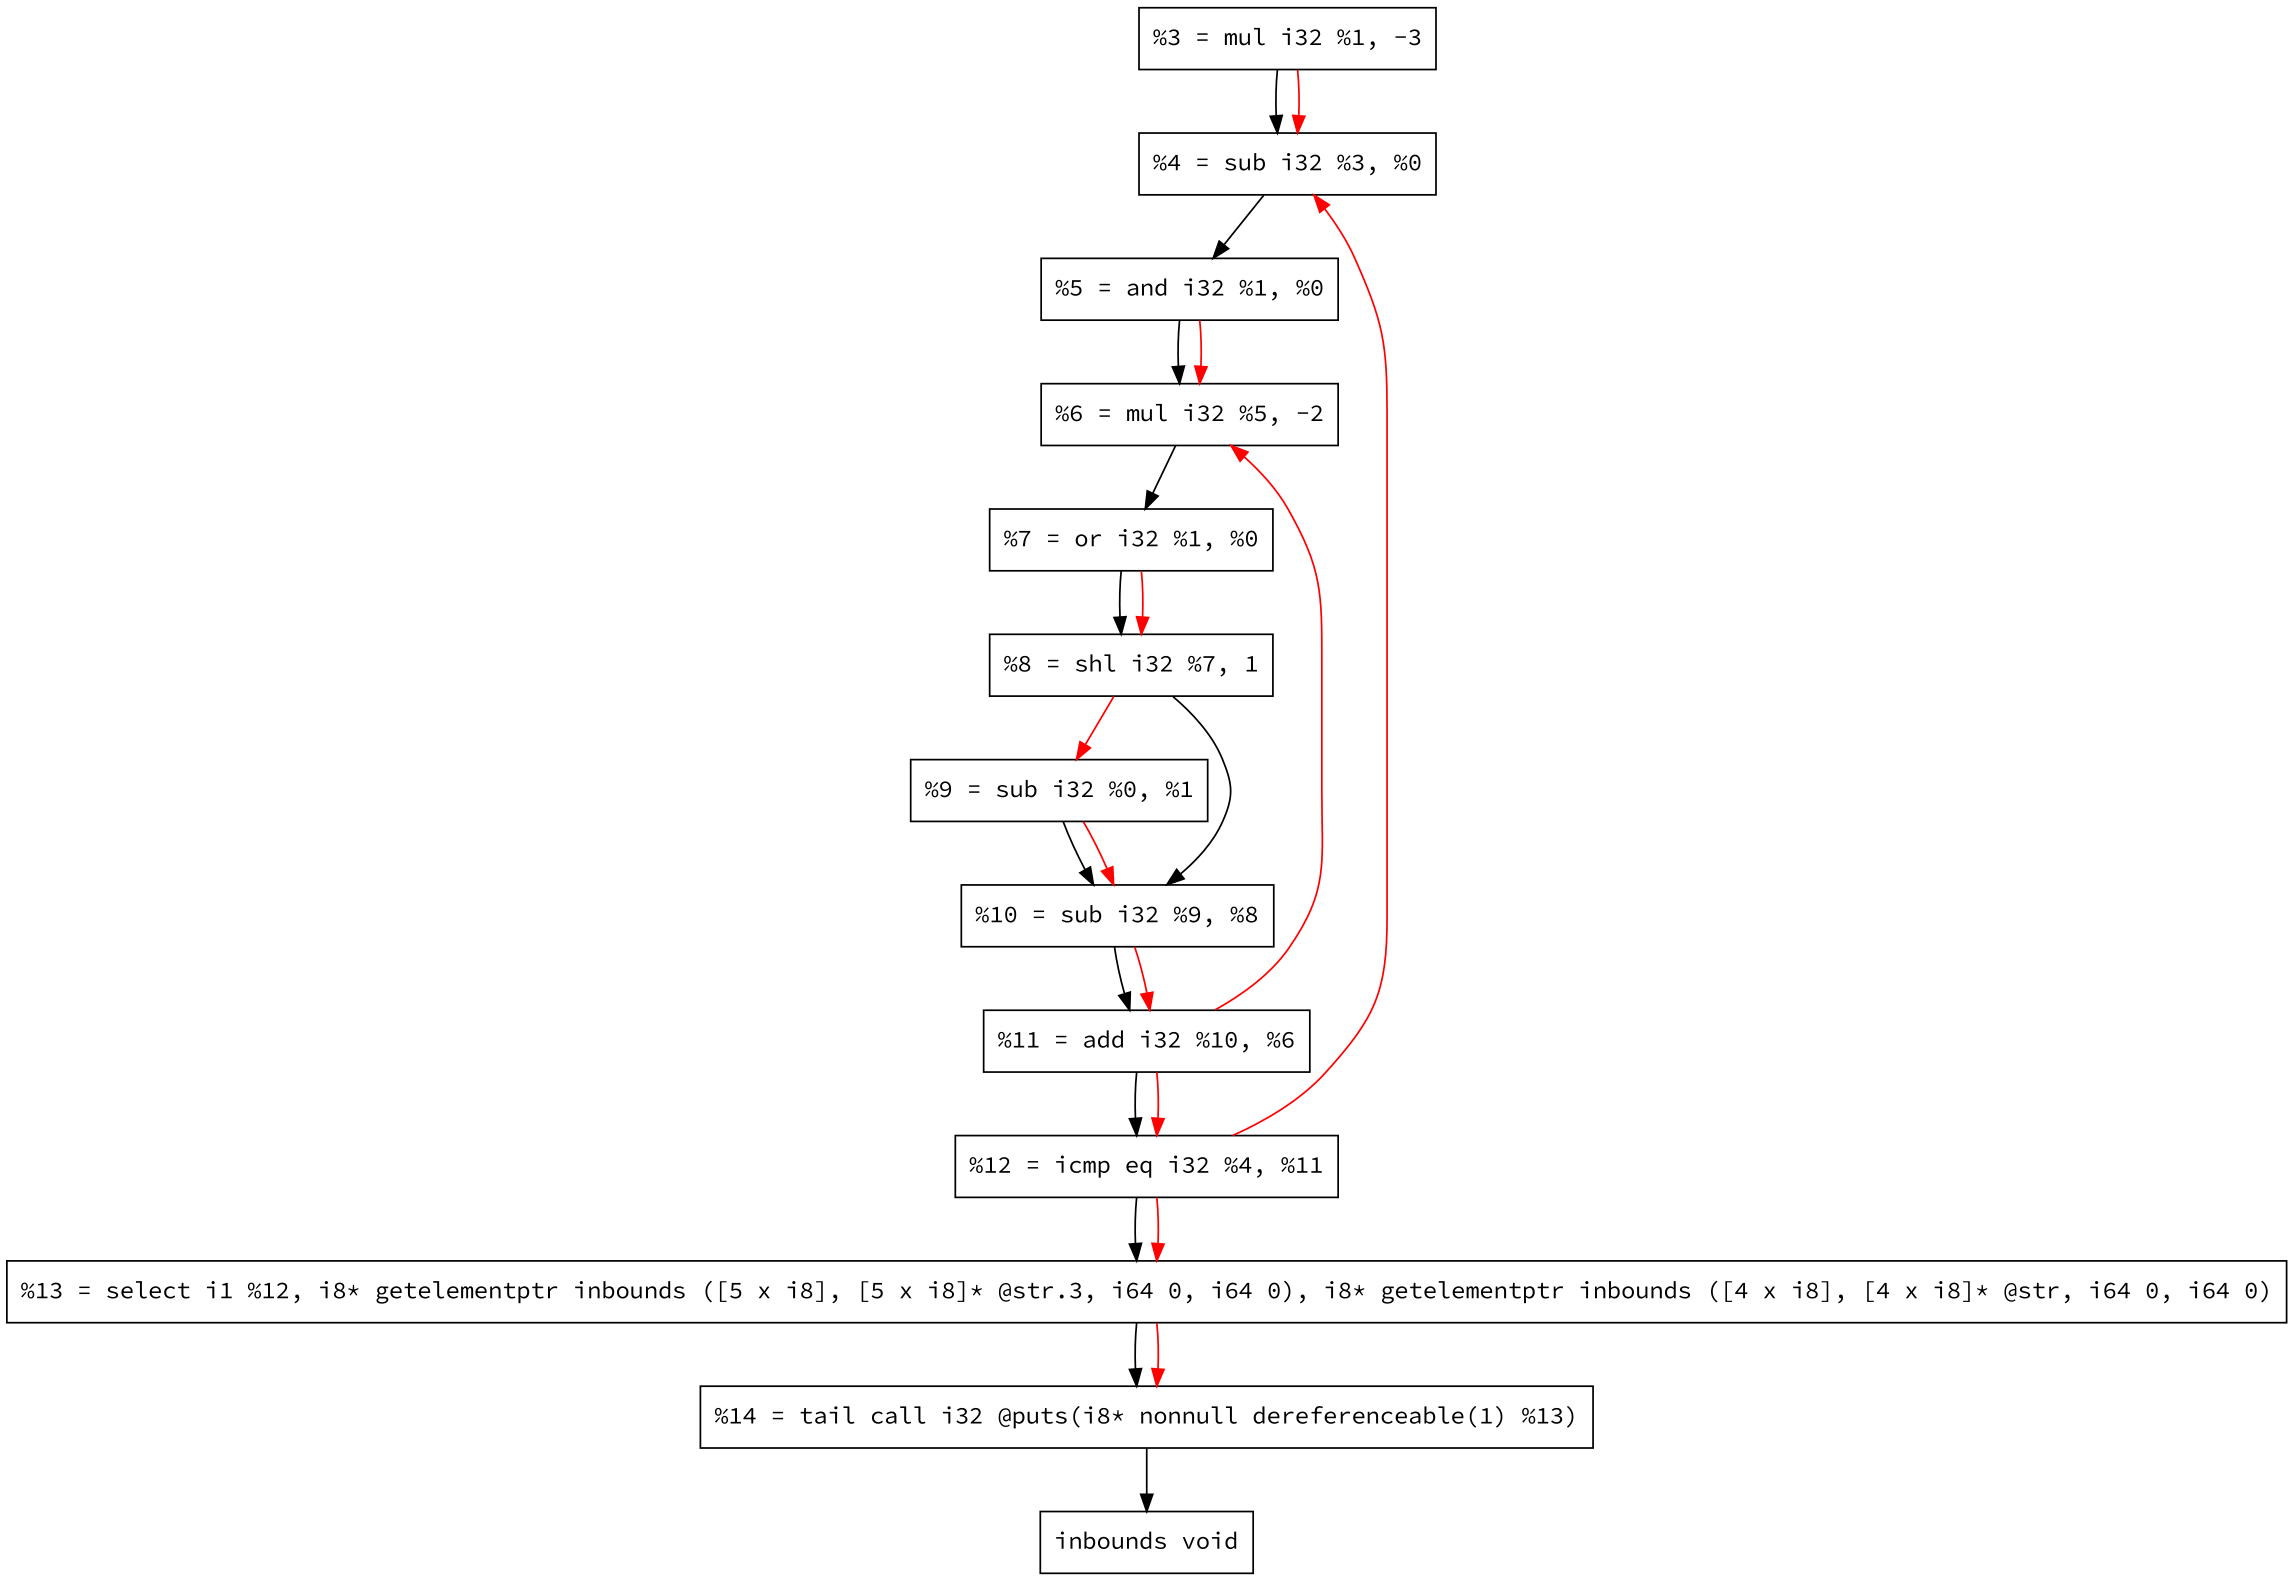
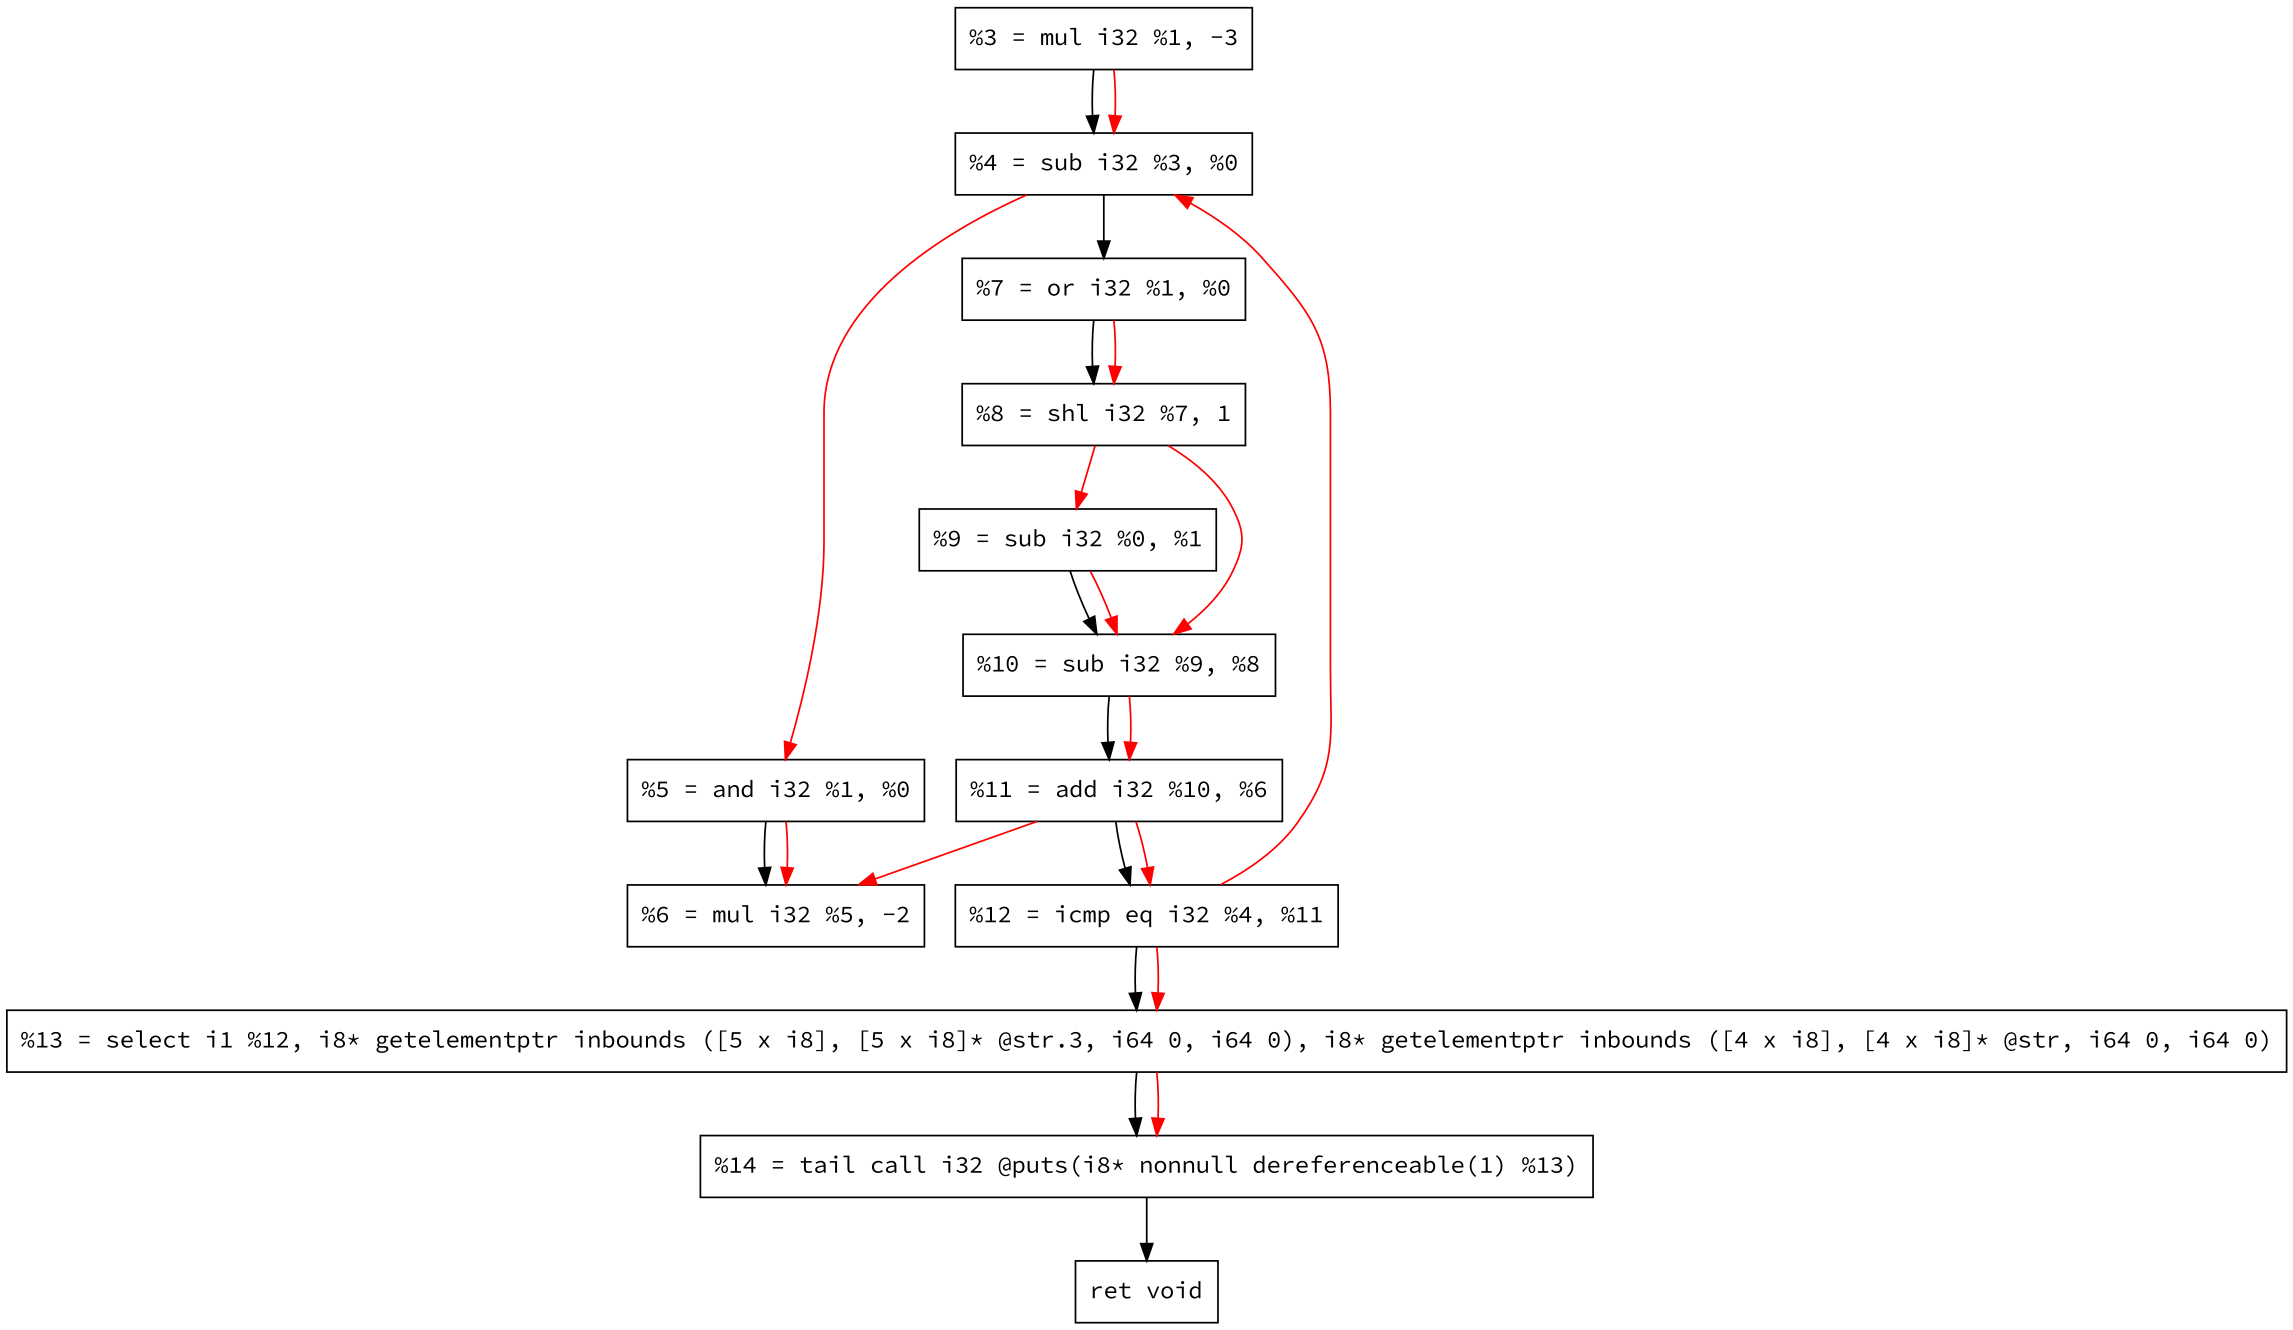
edge "%4 = sub i32 %3, %0" -> "%5 = and i32 %1, %0": color black -> red
edge "%6 = mul i32 %5, -2" -> "%7 = or i32 %1, %0": now "%4 = sub i32 %3, %0" -> "%7 = or i32 %1, %0"
edge "%8 = shl i32 %7, 1" -> "%10 = sub i32 %9, %8": color black -> red
node "inbounds void": label "inbounds void" -> "ret void"
